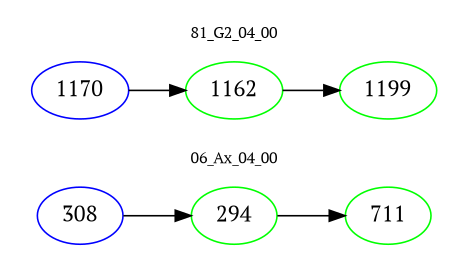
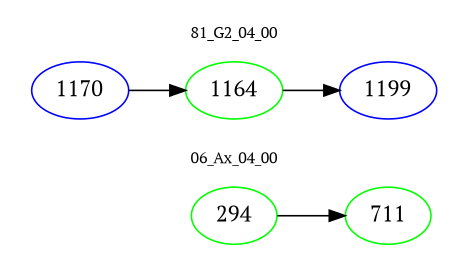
node "1162": label "1162" -> "1164"
node "1199": color green -> blue
node "308": removed
